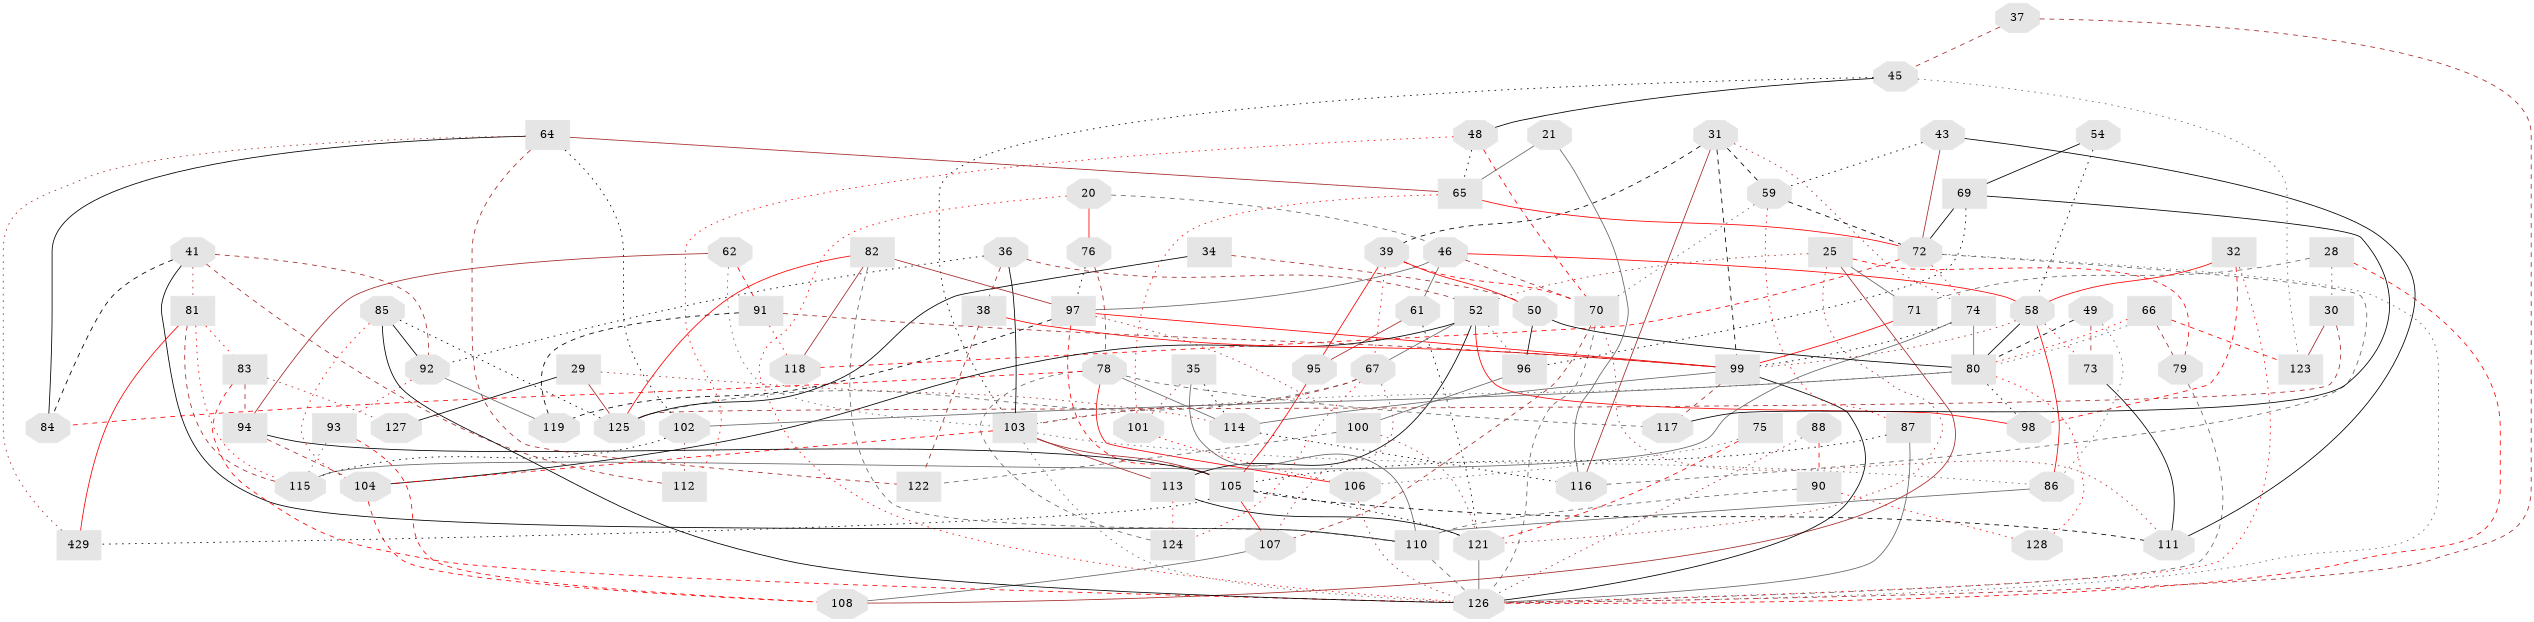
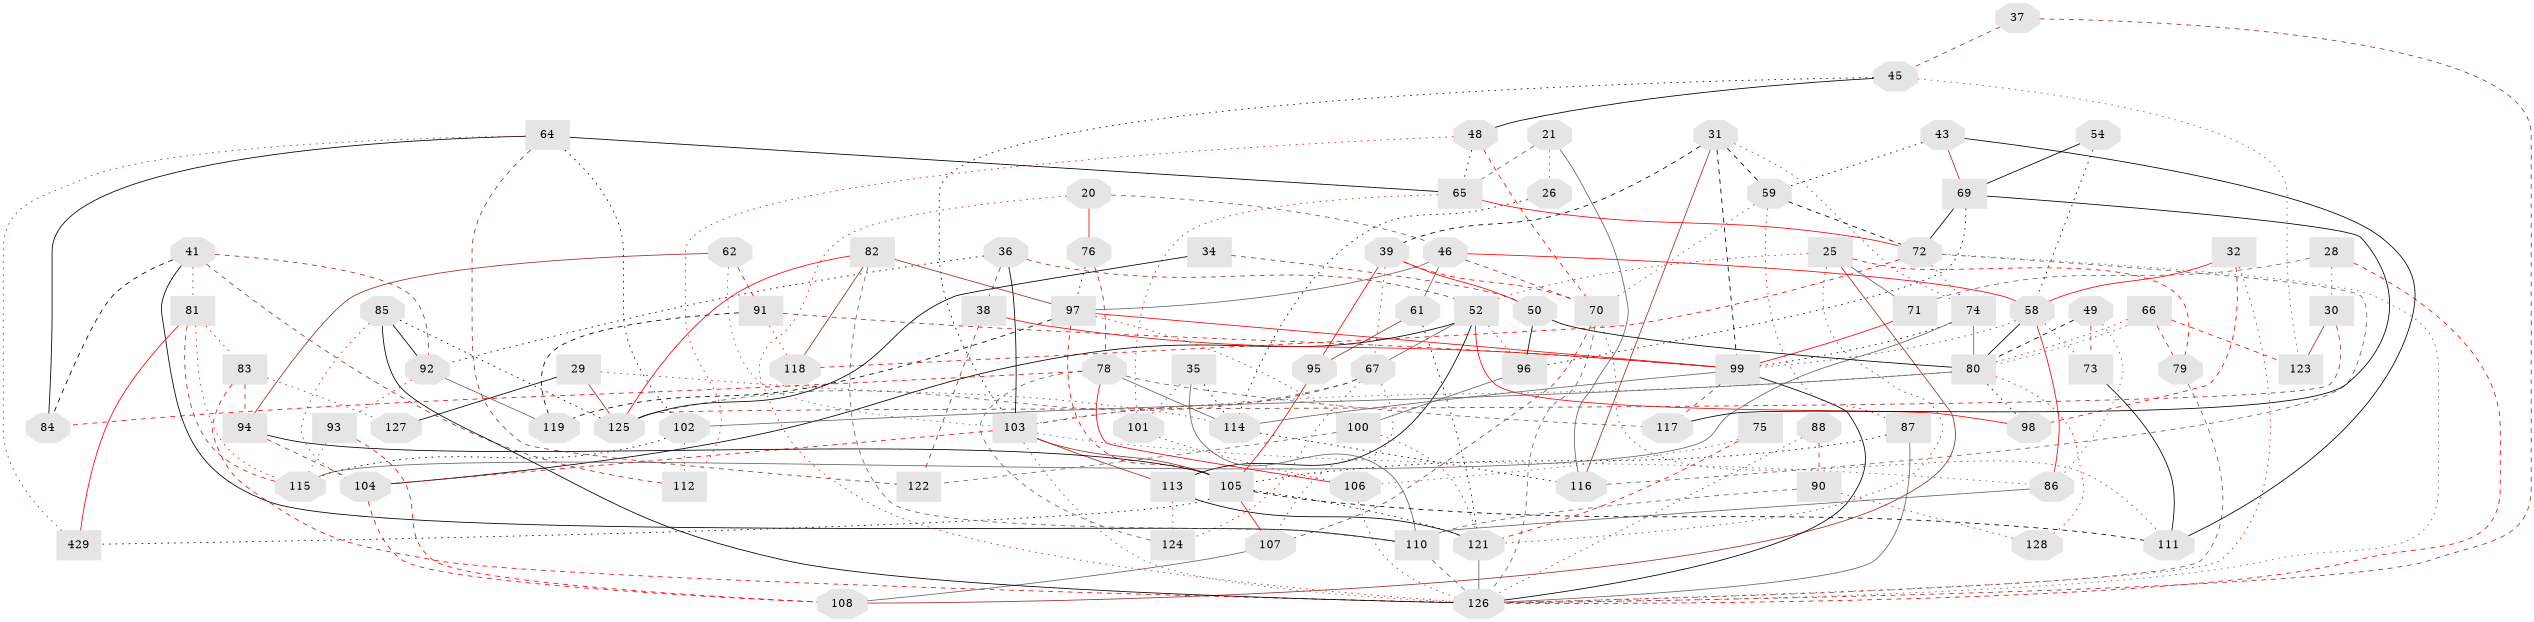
edge "21" -- "65": style solid -> dashed
edge "64" -- "65": color brown -> black
node "26": added
edge "43" -- "72": now "43" -- "69"
